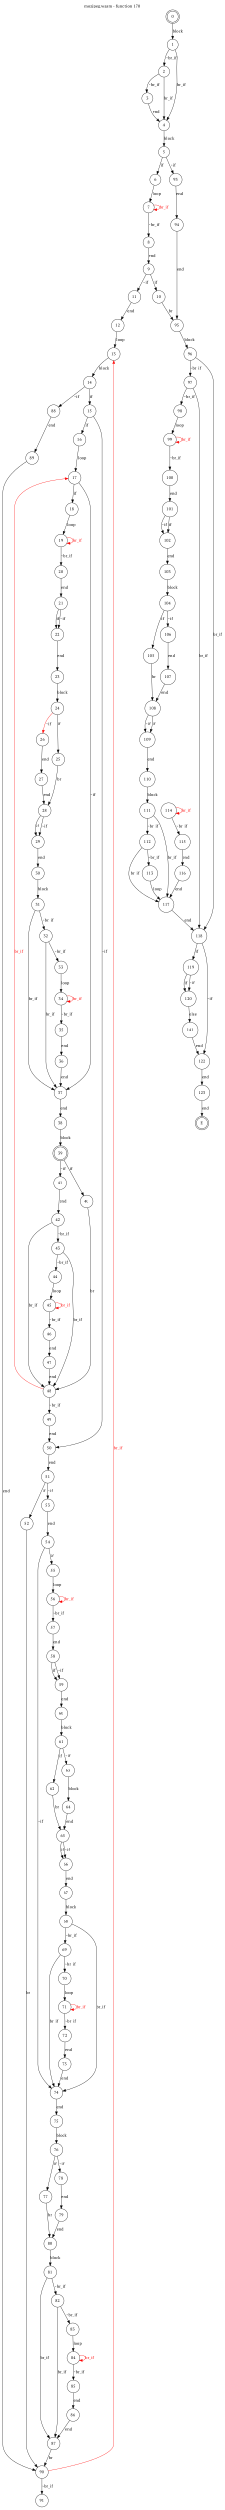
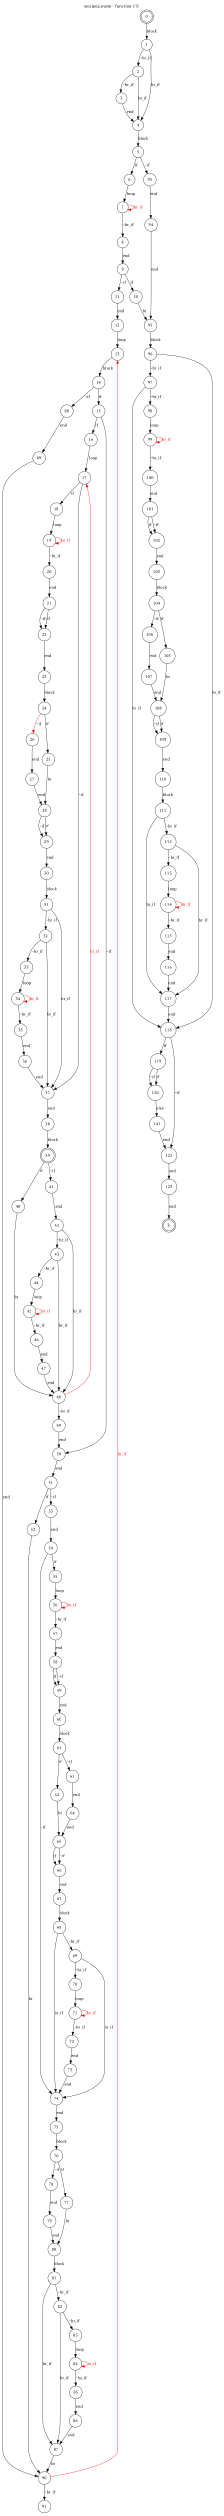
edge "113" -> "117": now "113" -> "114"
edge "63" -> "64": label "block" -> "end"
